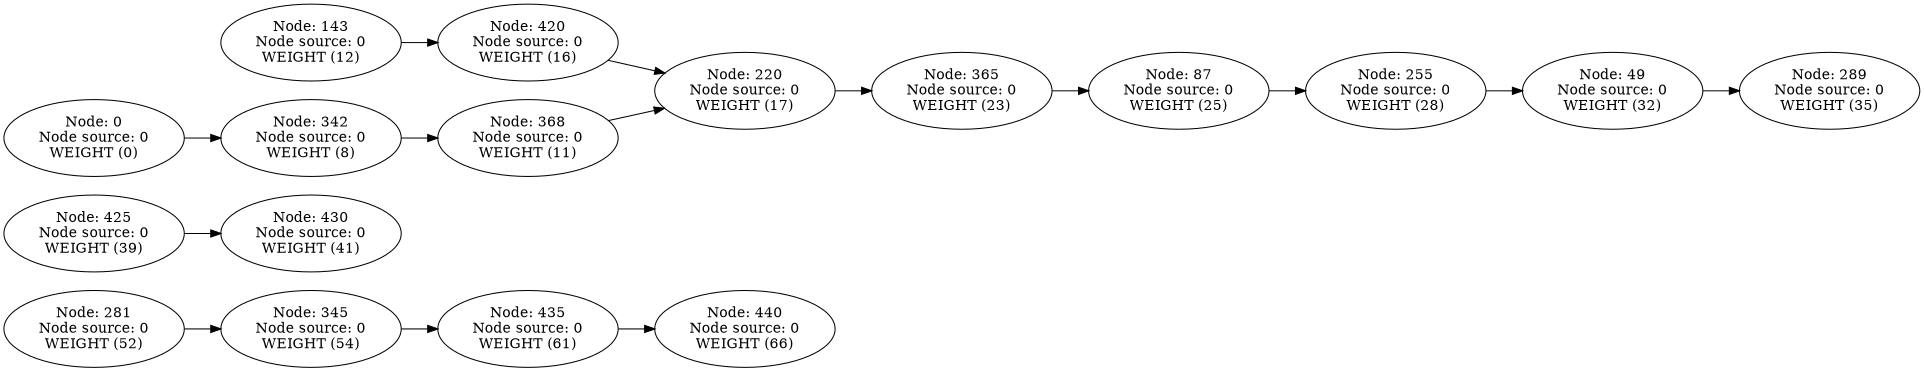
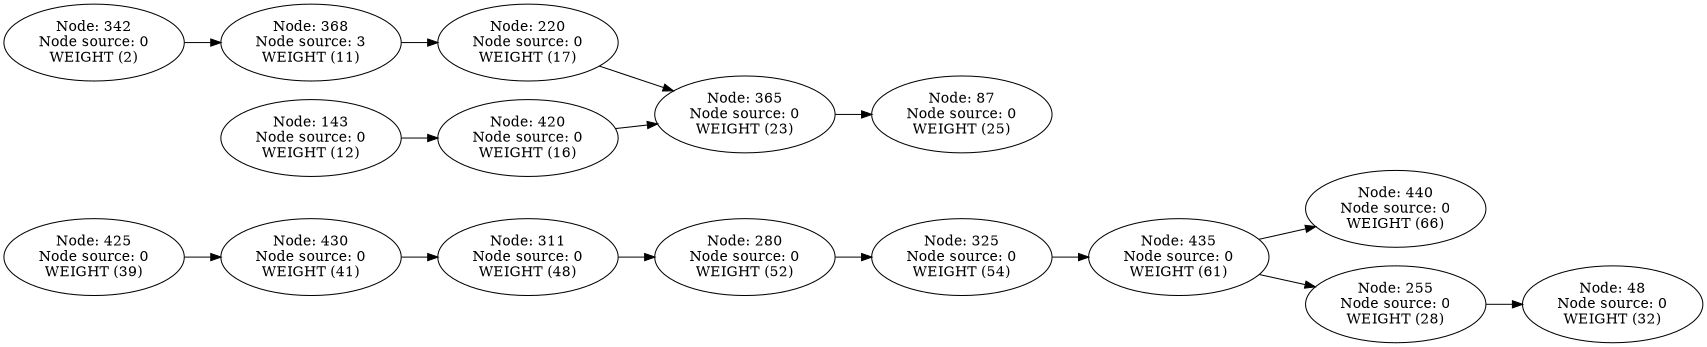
edge "Node: 420 Node source: 0 WEIGHT (16)" -> "Node: 220 Node source: 0 WEIGHT (17)": now "Node: 420 Node source: 0 WEIGHT (16)" -> "Node: 365 Node source: 0 WEIGHT (23)"
edge "Node: 87 Node source: 0 WEIGHT (25)" -> "Node: 255 Node source: 0 WEIGHT (28)": now "Node: 435 Node source: 0 WEIGHT (61)" -> "Node: 255 Node source: 0 WEIGHT (28)"
node "Node: 49 Node source: 0 WEIGHT (32)": label "Node: 49 Node source: 0 WEIGHT (32)" -> "Node: 48 Node source: 0 WEIGHT (32)"
node "Node: 289 Node source: 0 WEIGHT (35)": removed
node "Node: 0 Node source: 0 WEIGHT (0)": removed
node "Node: 342 Node source: 0 WEIGHT (8)": label "Node: 342 Node source: 0 WEIGHT (8)" -> "Node: 342 Node source: 0 WEIGHT (2)"
node "Node: 368 Node source: 0 WEIGHT (11)": label "Node: 368 Node source: 0 WEIGHT (11)" -> "Node: 368 Node source: 3 WEIGHT (11)"
node "Node: 311 Node source: 0 WEIGHT (48)": added
node "Node: 281 Node source: 0 WEIGHT (52)": label "Node: 281 Node source: 0 WEIGHT (52)" -> "Node: 280 Node source: 0 WEIGHT (52)"
node "Node: 345 Node source: 0 WEIGHT (54)": label "Node: 345 Node source: 0 WEIGHT (54)" -> "Node: 325 Node source: 0 WEIGHT (54)"
